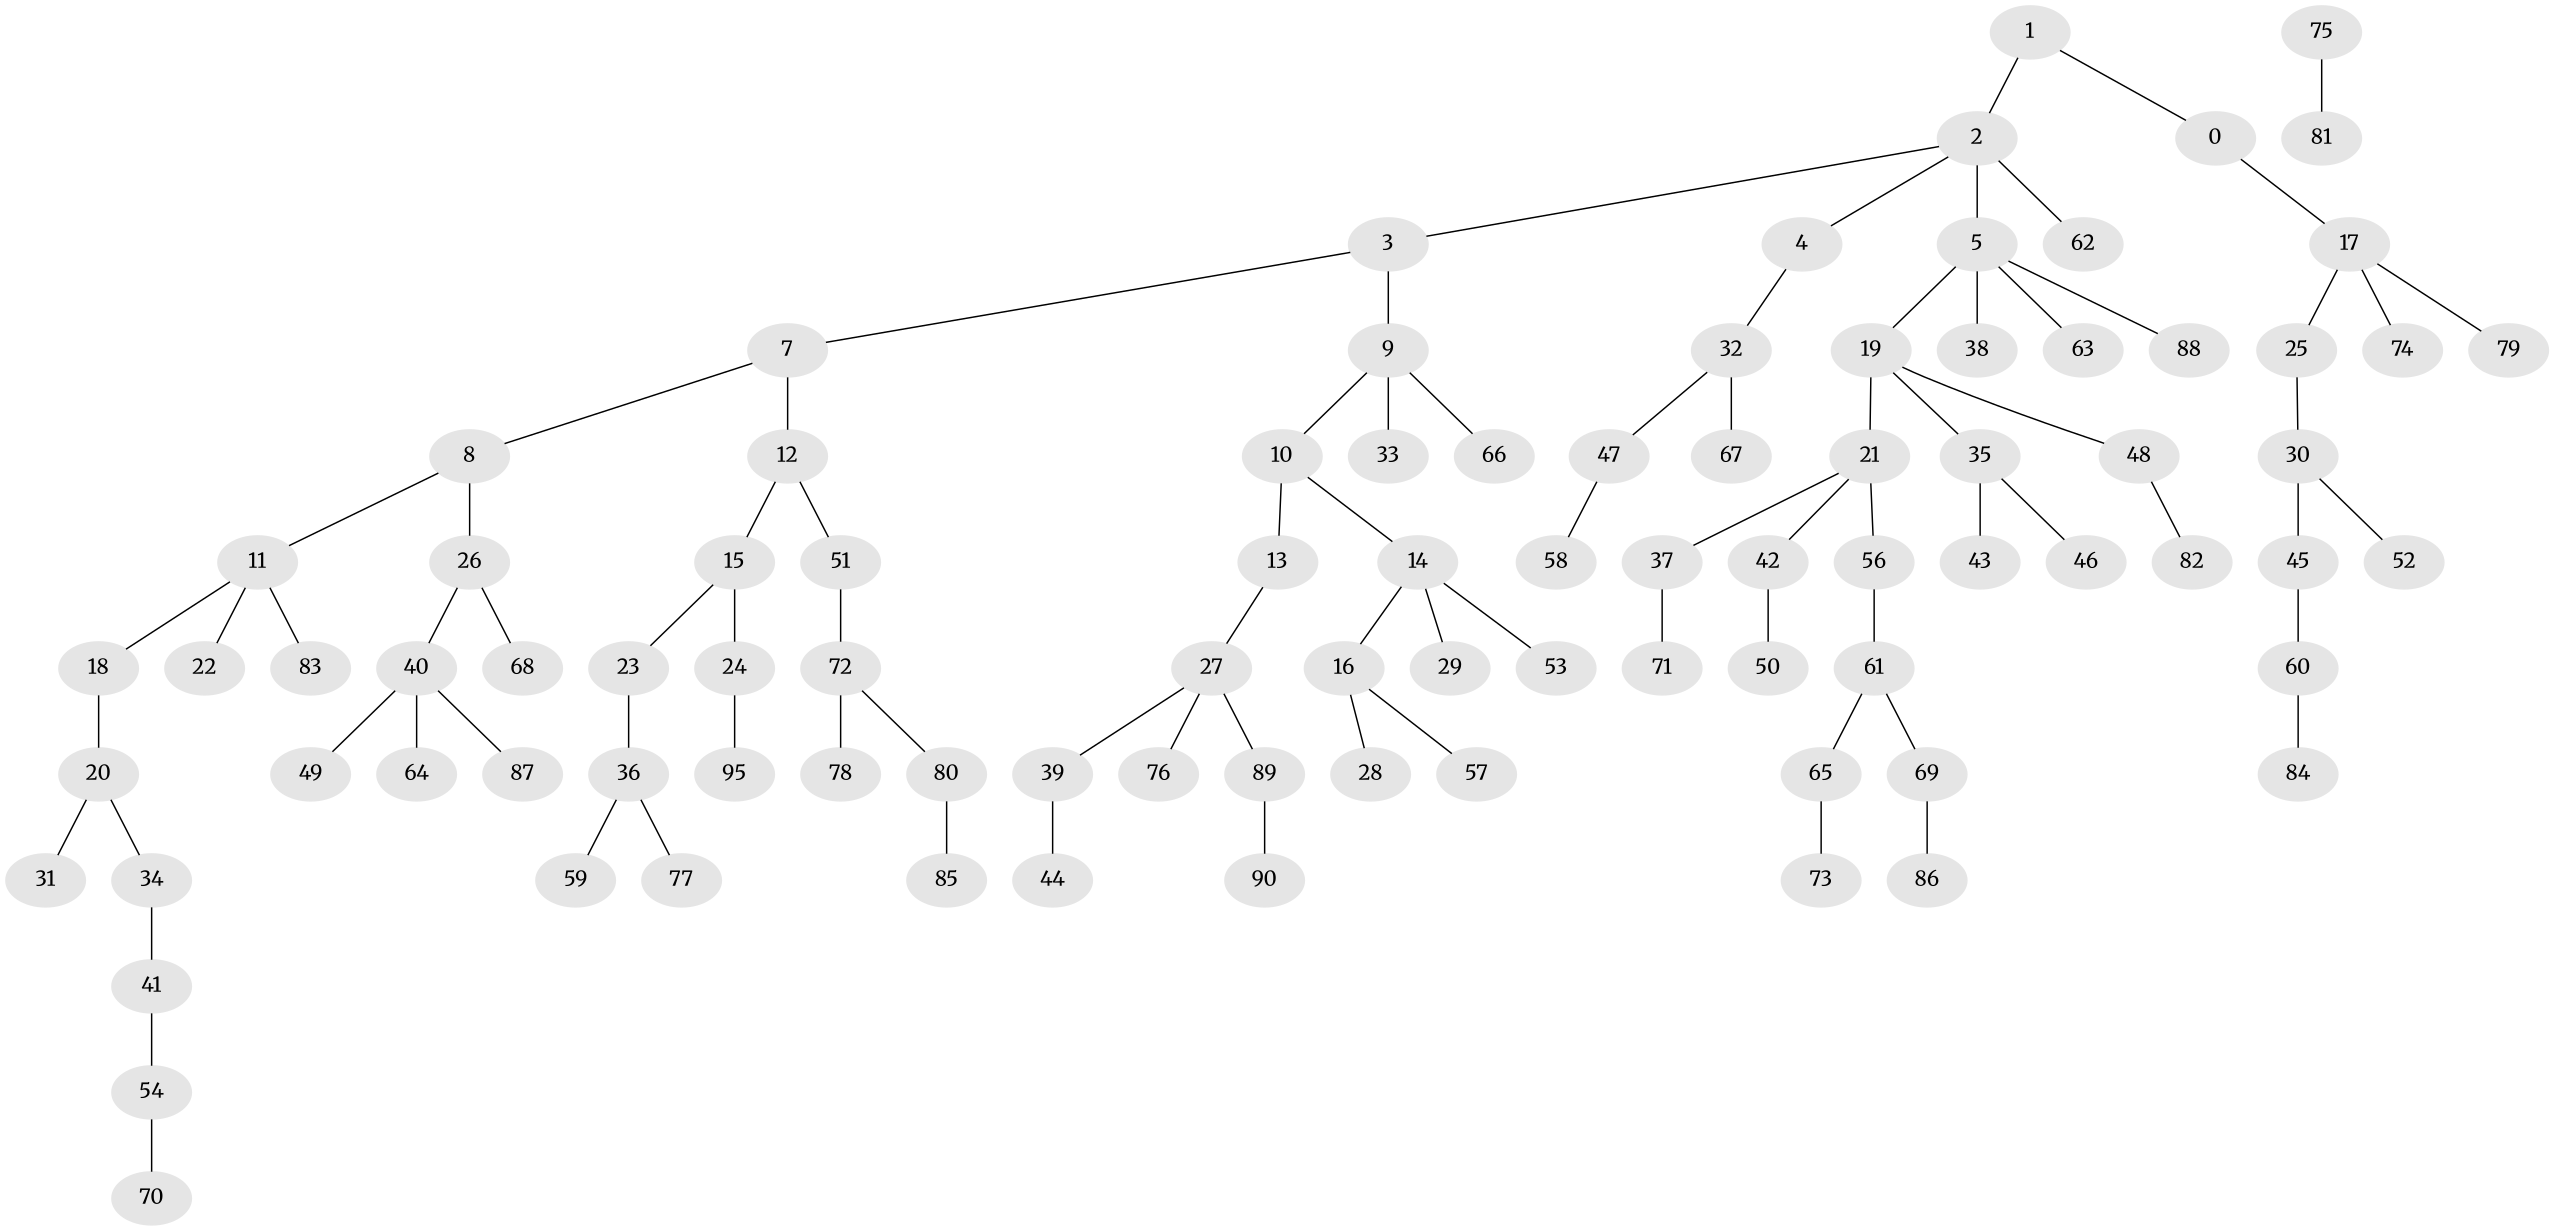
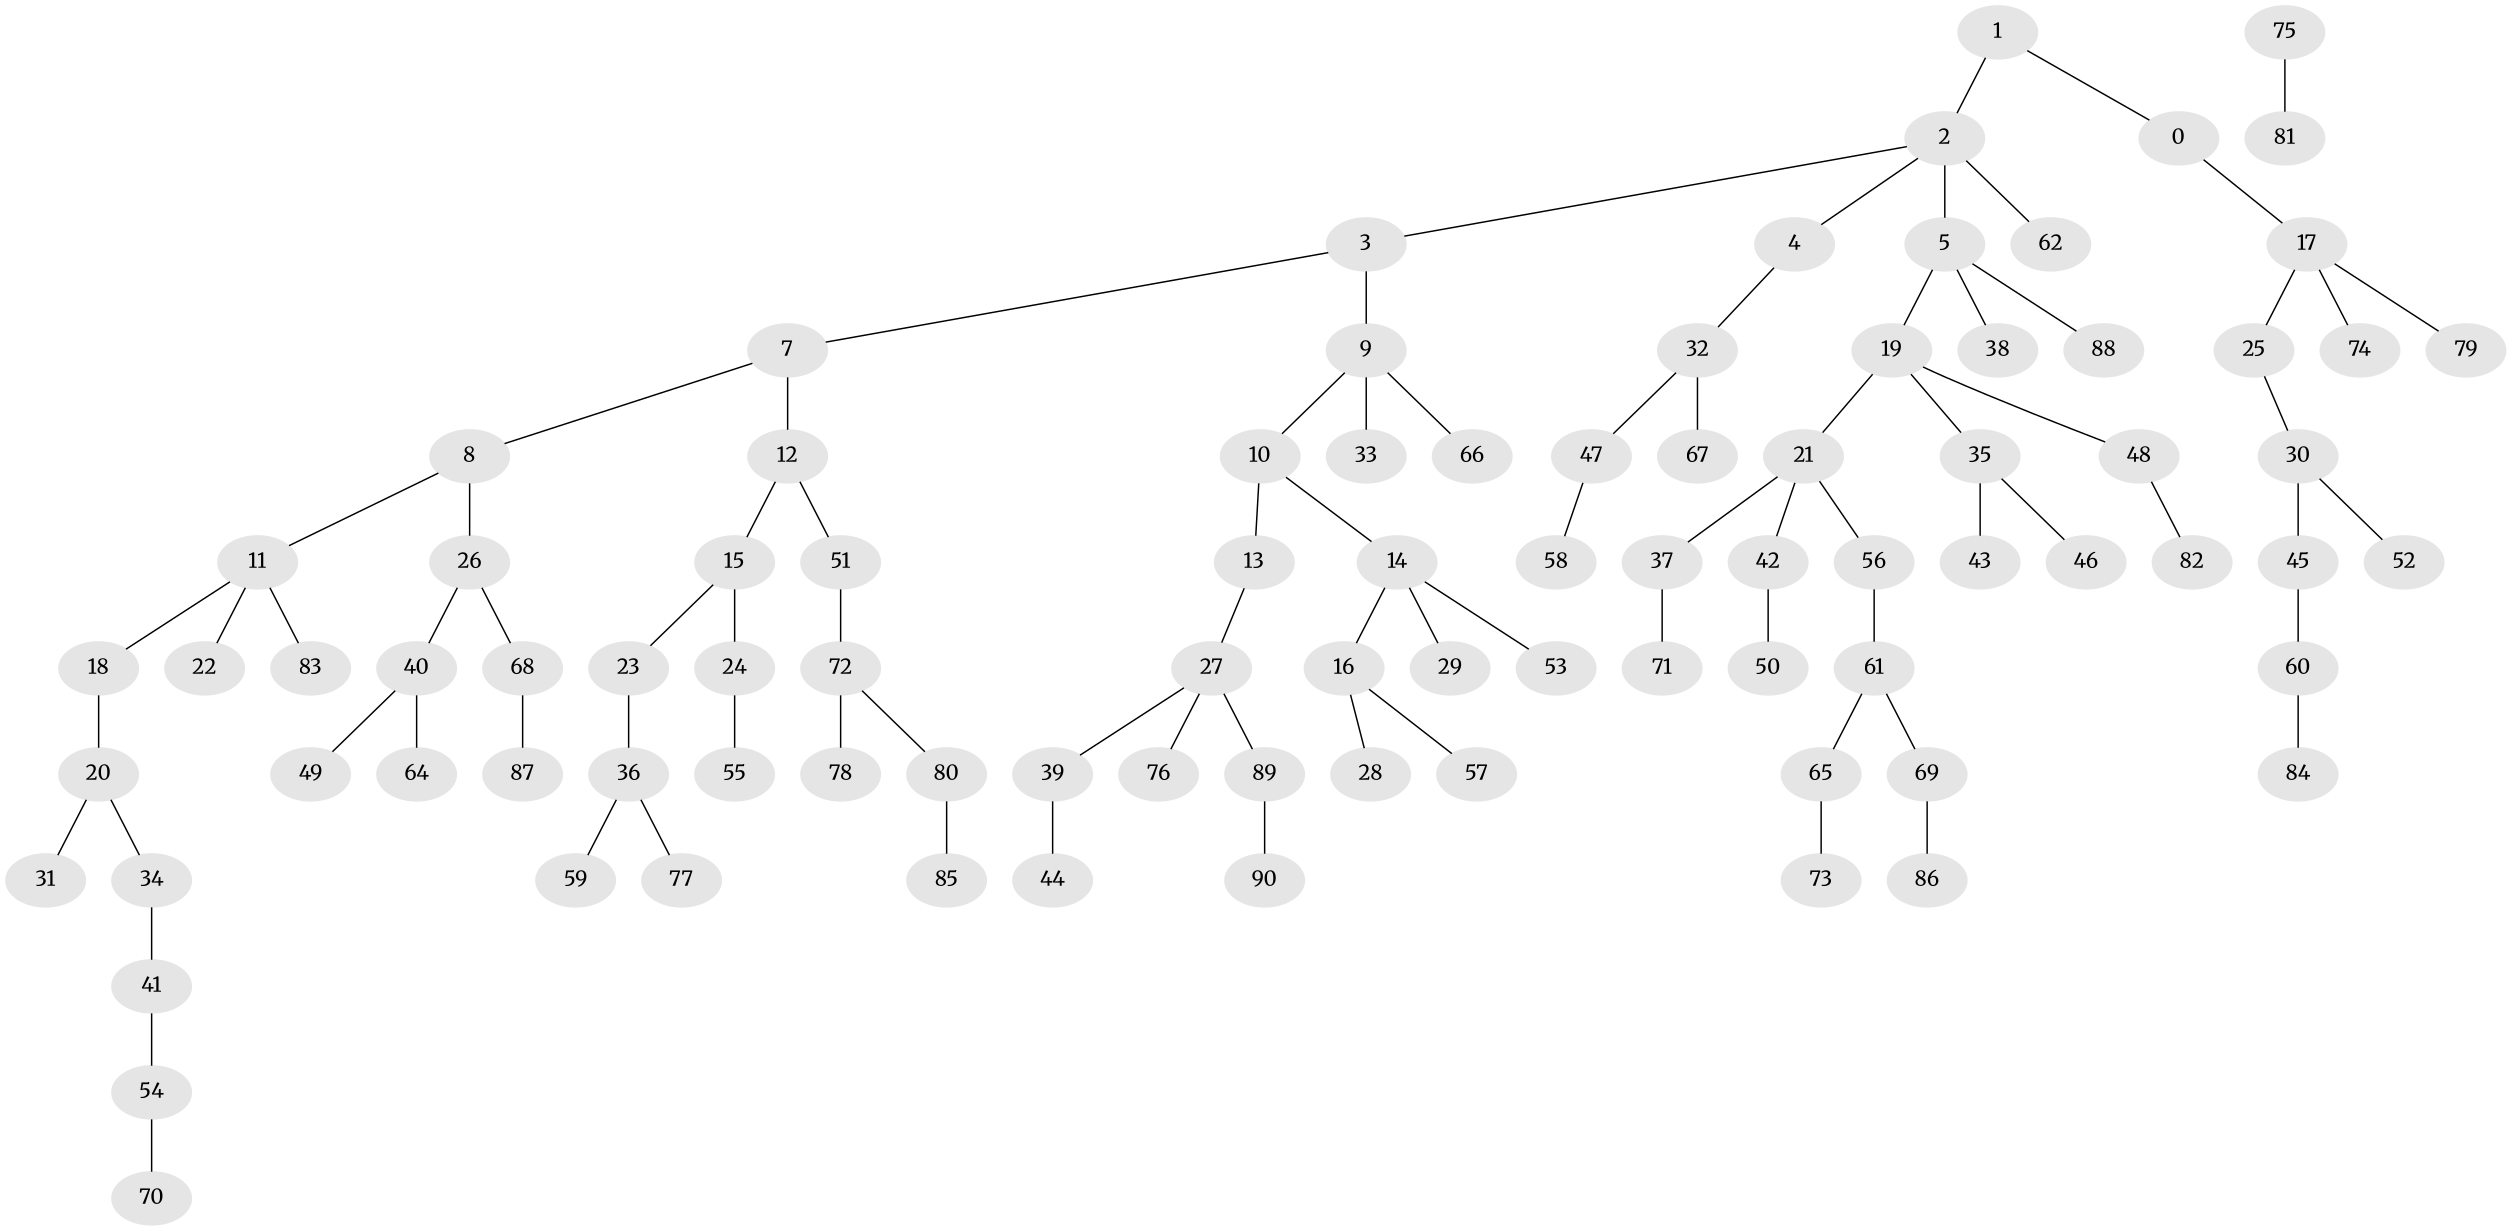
node "63": removed
edge "40" -- "87": now "68" -- "87"
node "95": label "95" -> "55"
